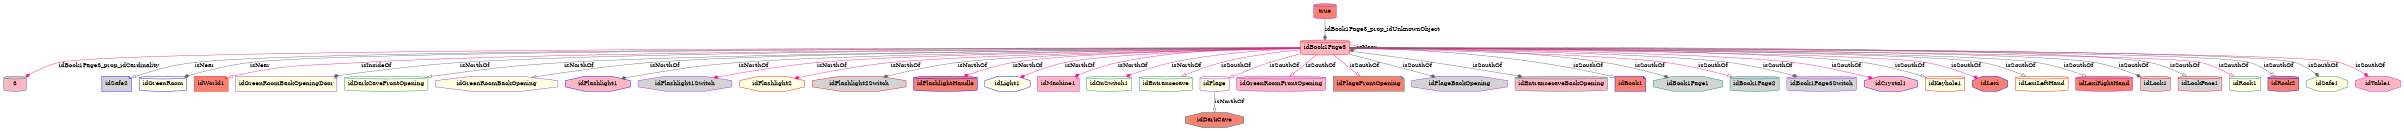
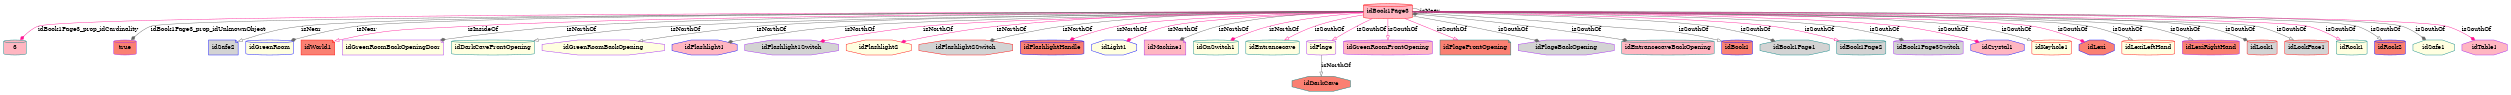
edge "true" -> "idBook1Page3": reversed
edge "idBook1Page3" -> "idMachine1": color deeppink -> gray40
node "idBook1": shape note -> cylinder
